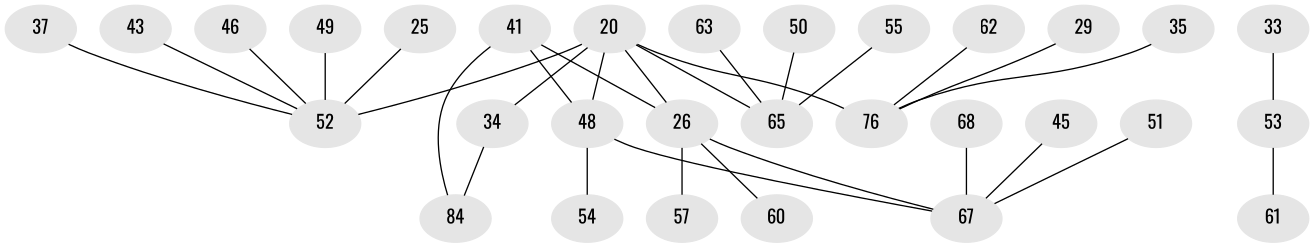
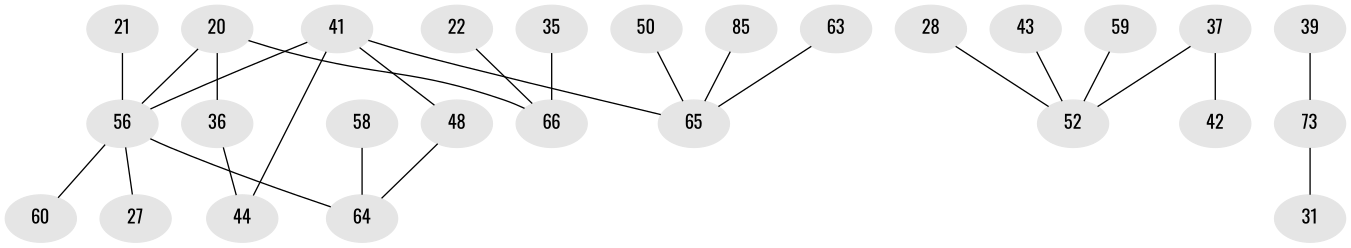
node "21": added
node "46": removed
node "49": label "49" -> "59"
node "25": label "25" -> "28"
node "55": label "55" -> "85"
node "62": removed
node "29": label "29" -> "22"
node "33": label "33" -> "39"
edge "20" -- "48": removed
edge "20" -- "65": now "41" -- "65"
edge "20" -- "52": removed
node "34": label "34" -> "36"
node "26": label "26" -> "56"
node "76": label "76" -> "66"
node "68": label "68" -> "58"
node "45": removed
node "51": removed
node "42": added
node "53": label "53" -> "73"
node "84": label "84" -> "44"
node "54": removed
node "57": label "57" -> "27"
node "67": label "67" -> "64"
node "61": label "61" -> "31"
